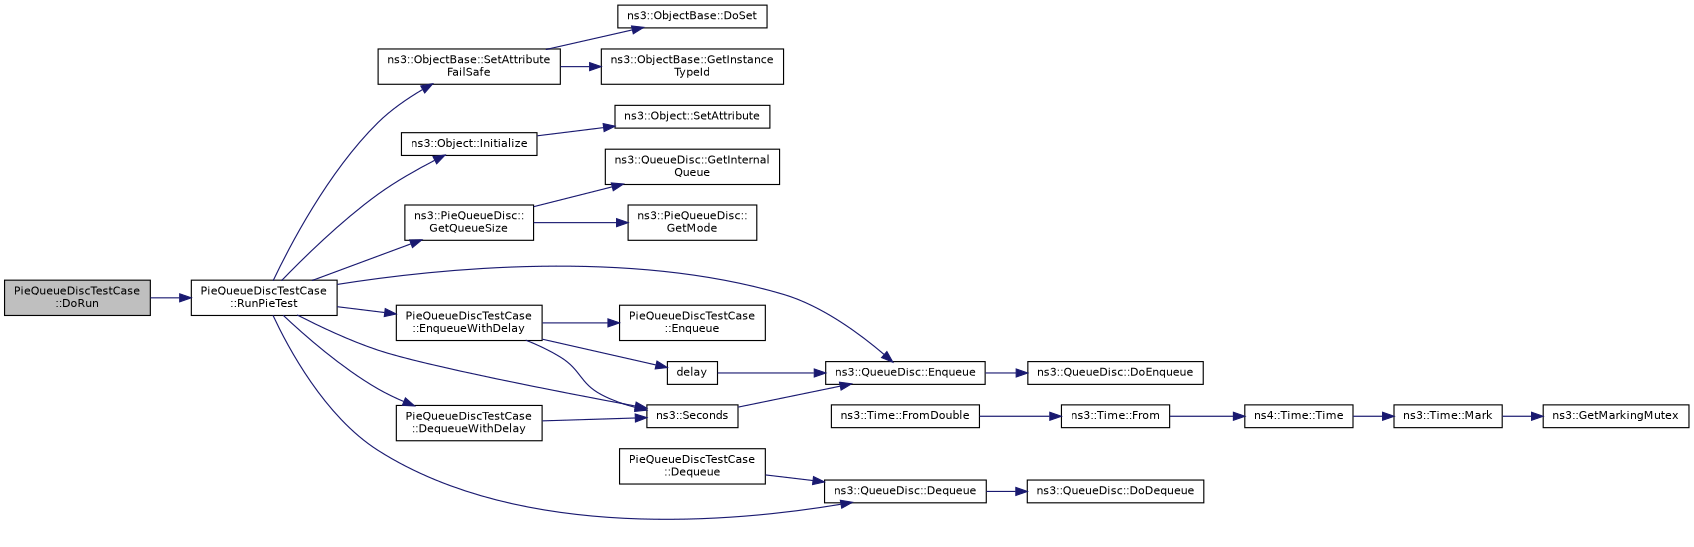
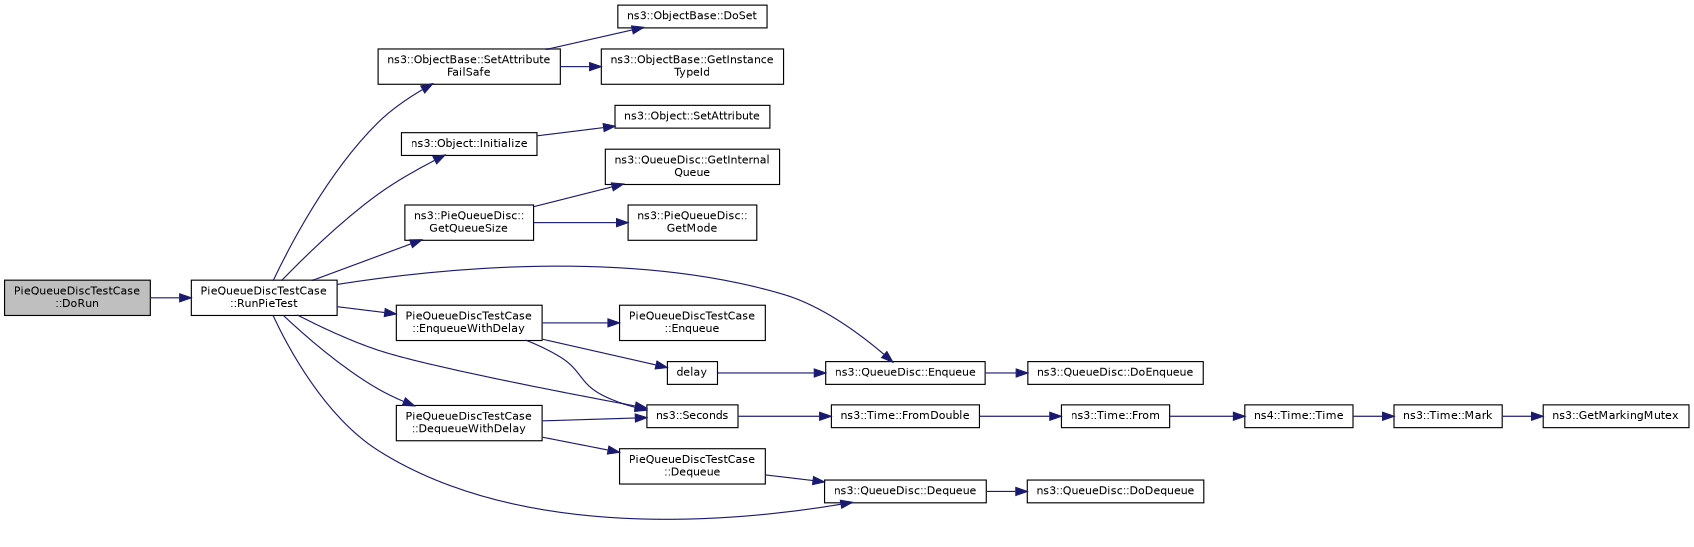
edge "ns3::Seconds" -> "ns3::QueueDisc::Enqueue": now "ns3::Seconds" -> "ns3::Time::FromDouble"
edge "PieQueueDiscTestCase ::DequeueWithDelay" -> "PieQueueDiscTestCase ::Dequeue": added
